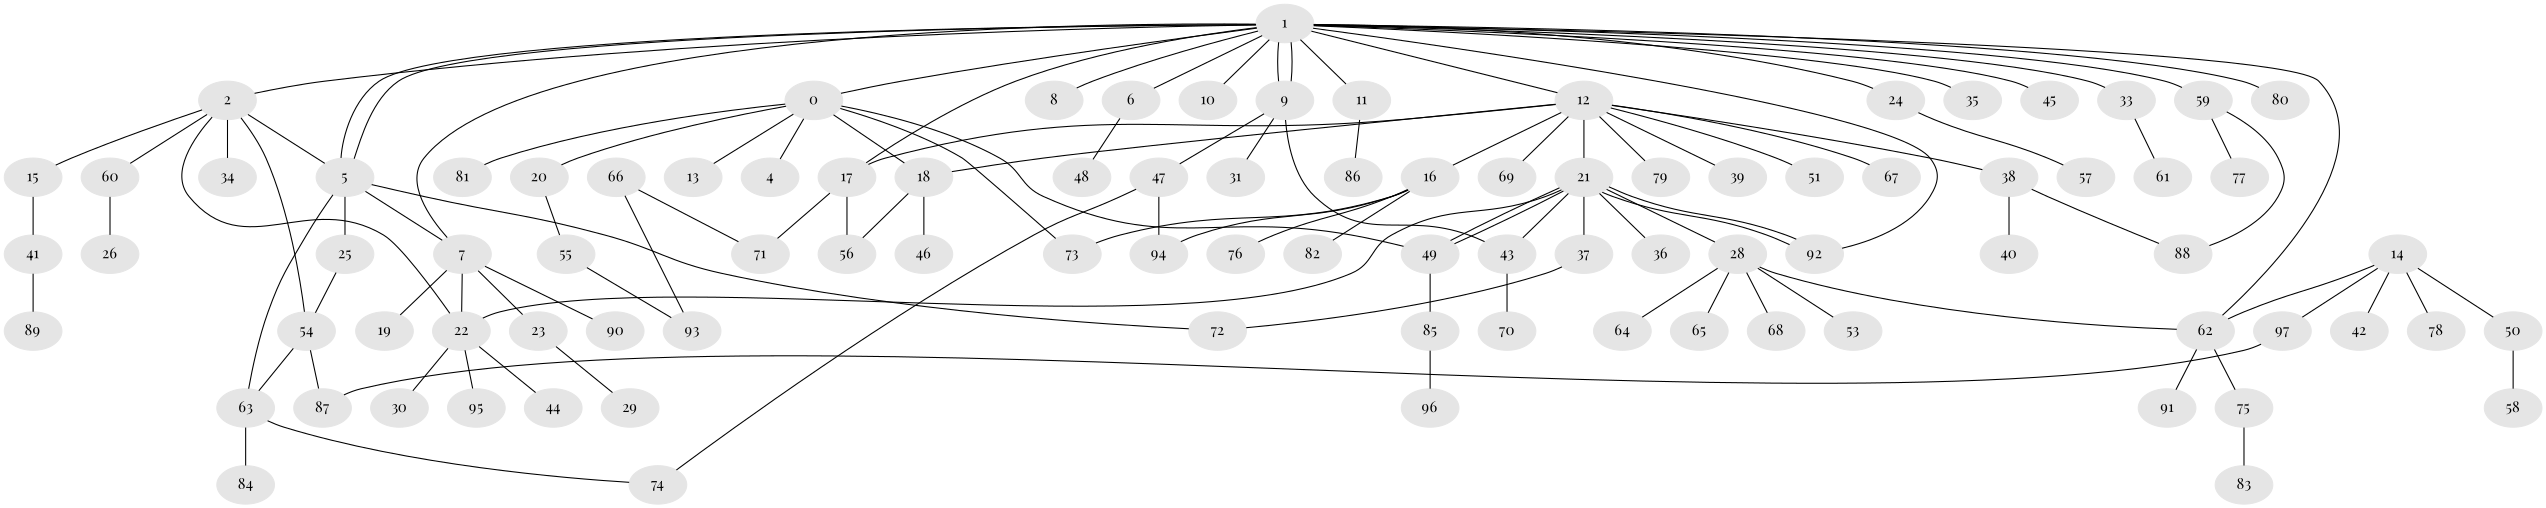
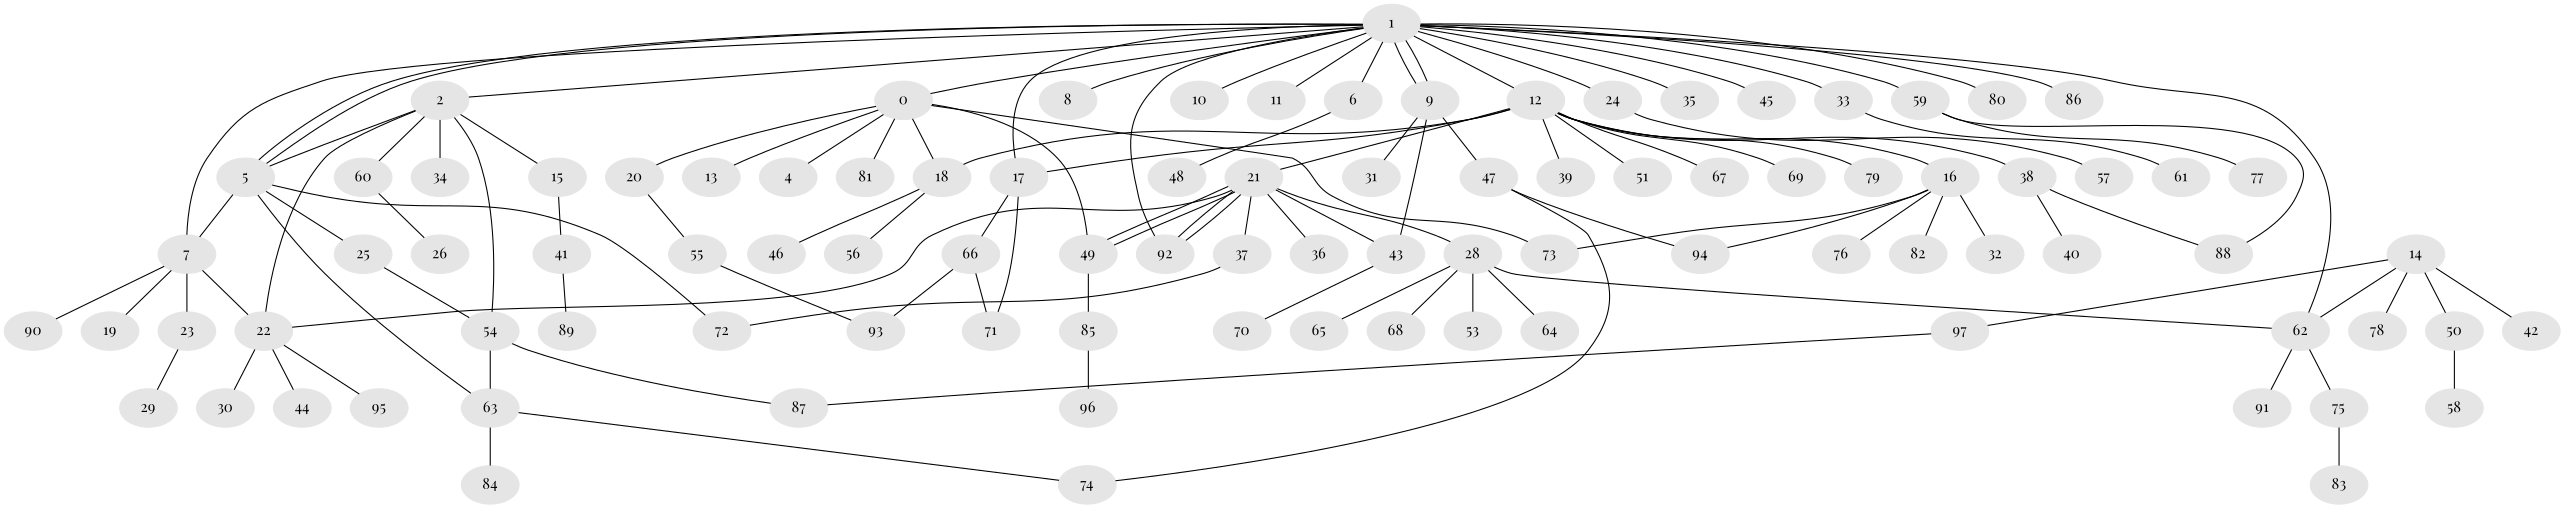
edge "11" -- "86": now "1" -- "86"
edge "17" -- "56": now "17" -- "66"
node "32": added
